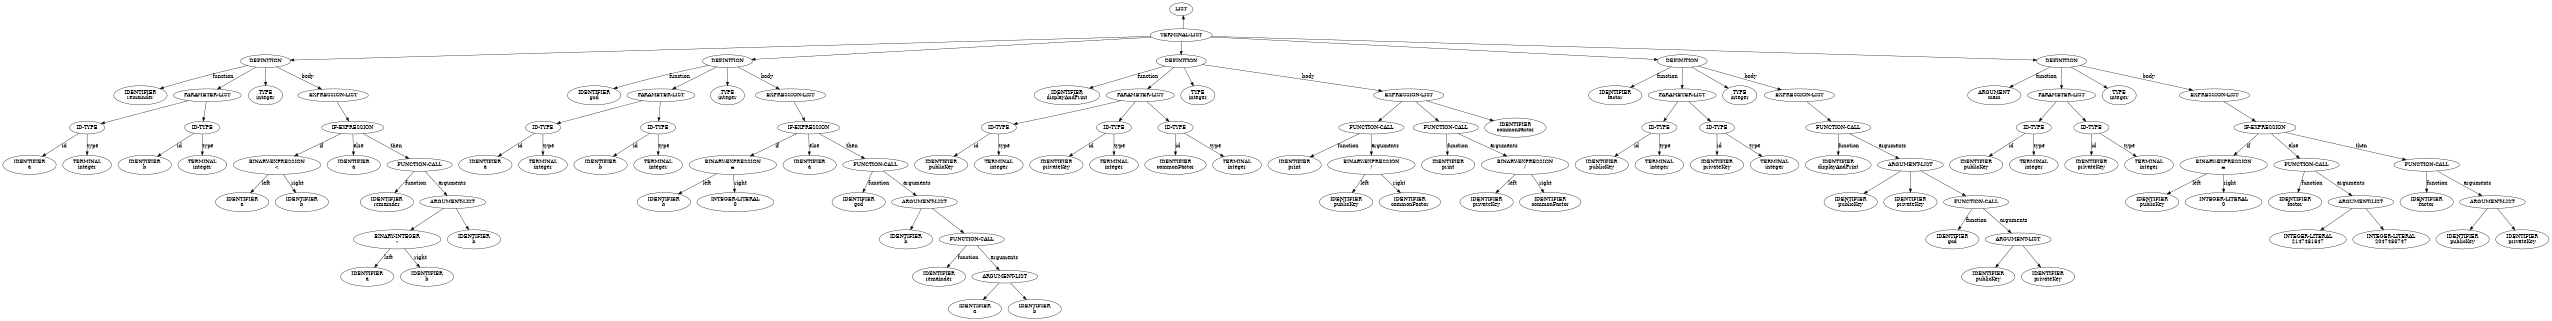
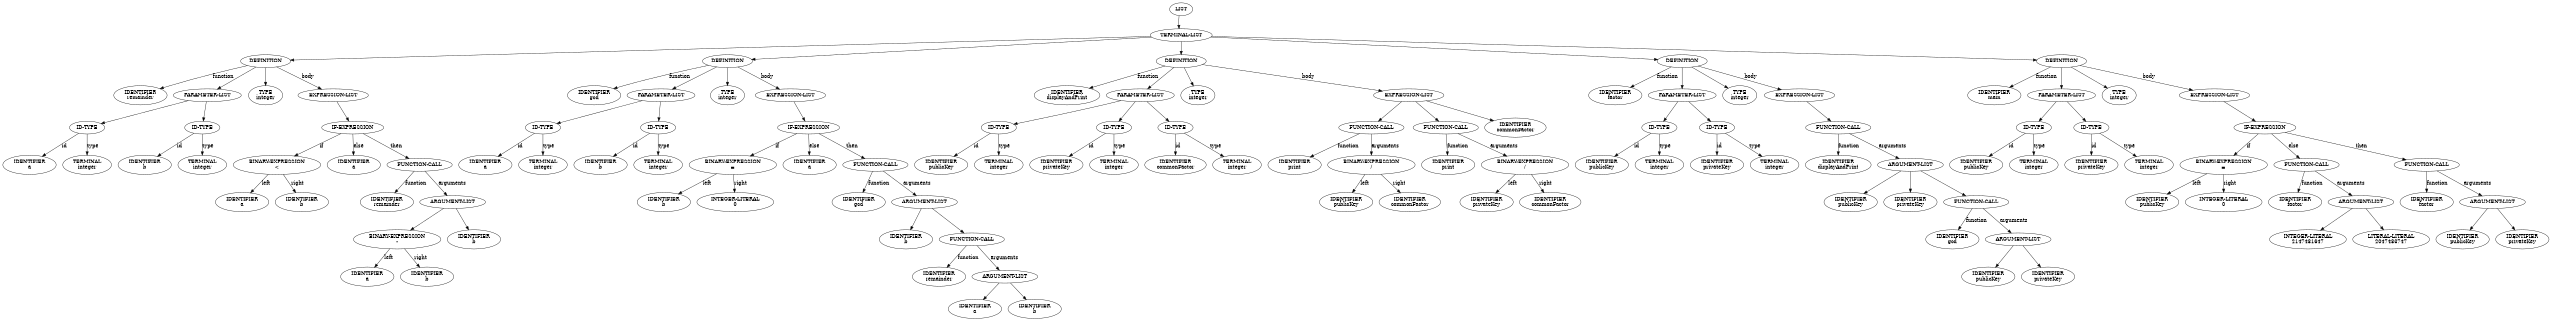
edge "TERMINAL-LIST" -> "LIST": reversed
node "ARGUMENT main": label "ARGUMENT main" -> "IDENTIFIER main"
node "BINARY-INTEGER -": label "BINARY-INTEGER -" -> "BINARY-EXPRESSION -"
node "INTEGER-LITERAL 2047483747": label "INTEGER-LITERAL 2047483747" -> "LITERAL-LITERAL 2047483747"
